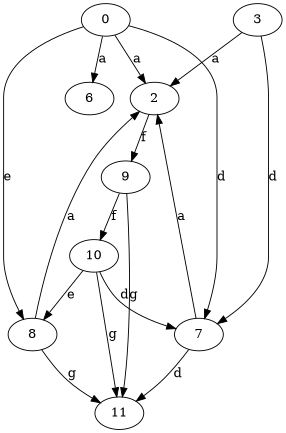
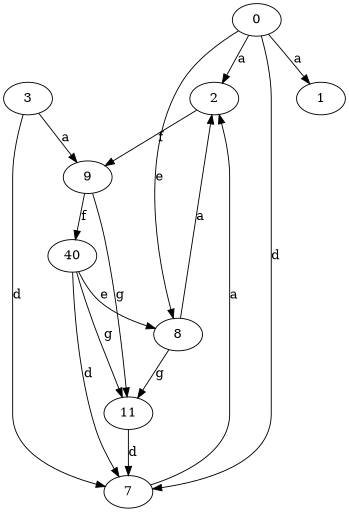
edge "3" -> "2": now "3" -> "9"
node "6": label "6" -> "1"
node "10": label "10" -> "40"
edge "7" -> "11": reversed
